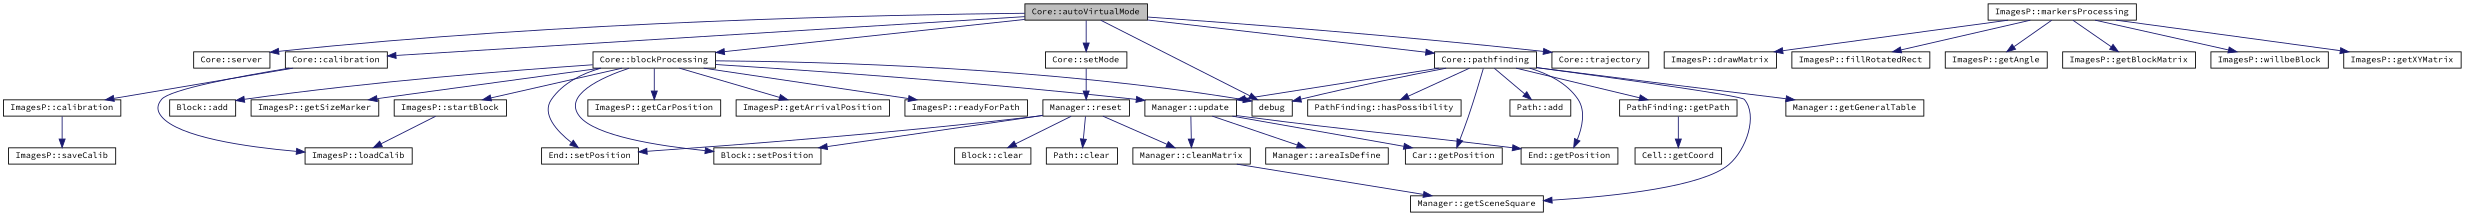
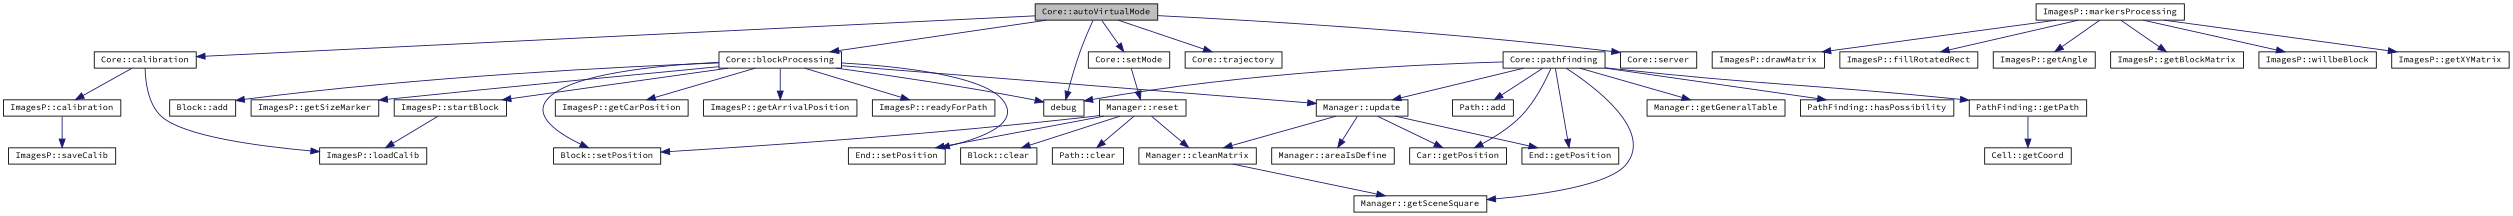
edge "Core::autoVirtualMode" -> "Core::pathfinding": removed
